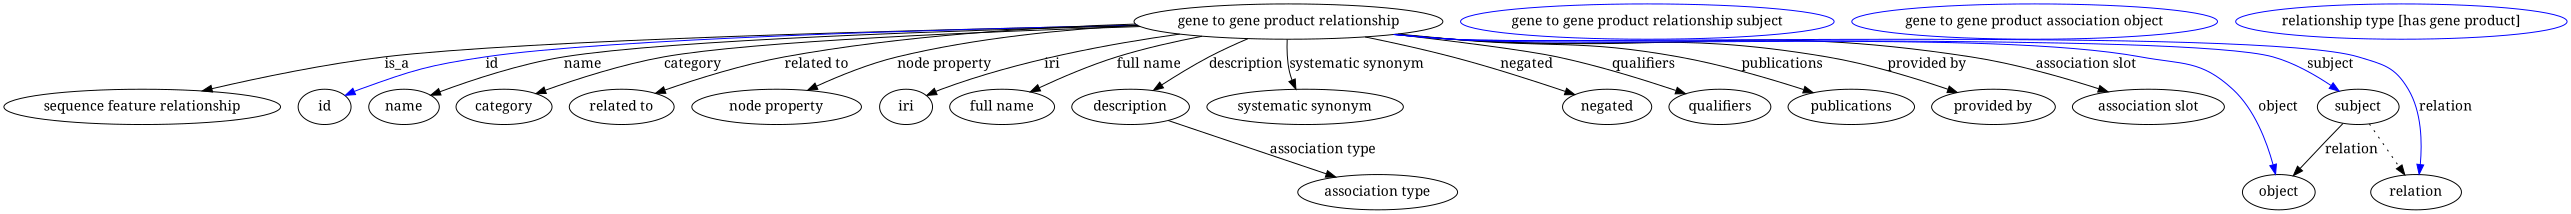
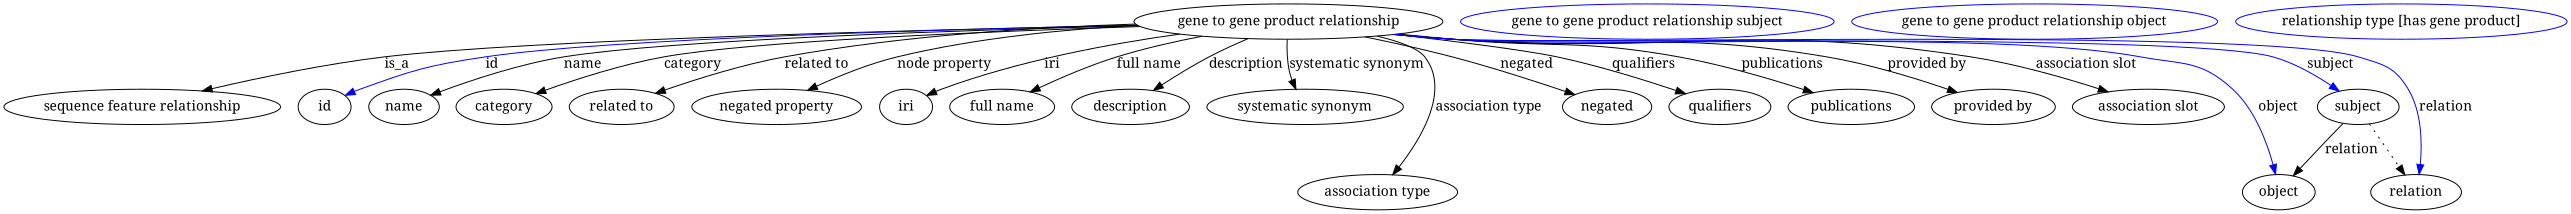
node "gene to gene product association object": label "gene to gene product association object" -> "gene to gene product relationship object"
node "node property": label "node property" -> "negated property"
edge "description" -> "association type": now "gene to gene product relationship" -> "association type"
